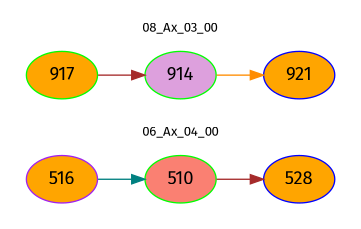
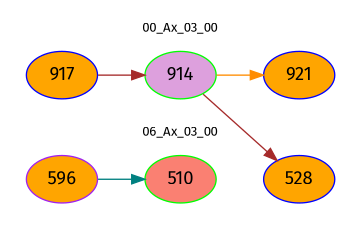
cluster "08_Ax_03_00": label "08_Ax_03_00" -> "00_Ax_03_00"
node "917": color green -> blue
cluster "06_Ax_04_00": label "06_Ax_04_00" -> "06_Ax_03_00"
node "516": label "516" -> "596"
edge "510" -> "528": now "914" -> "528"
